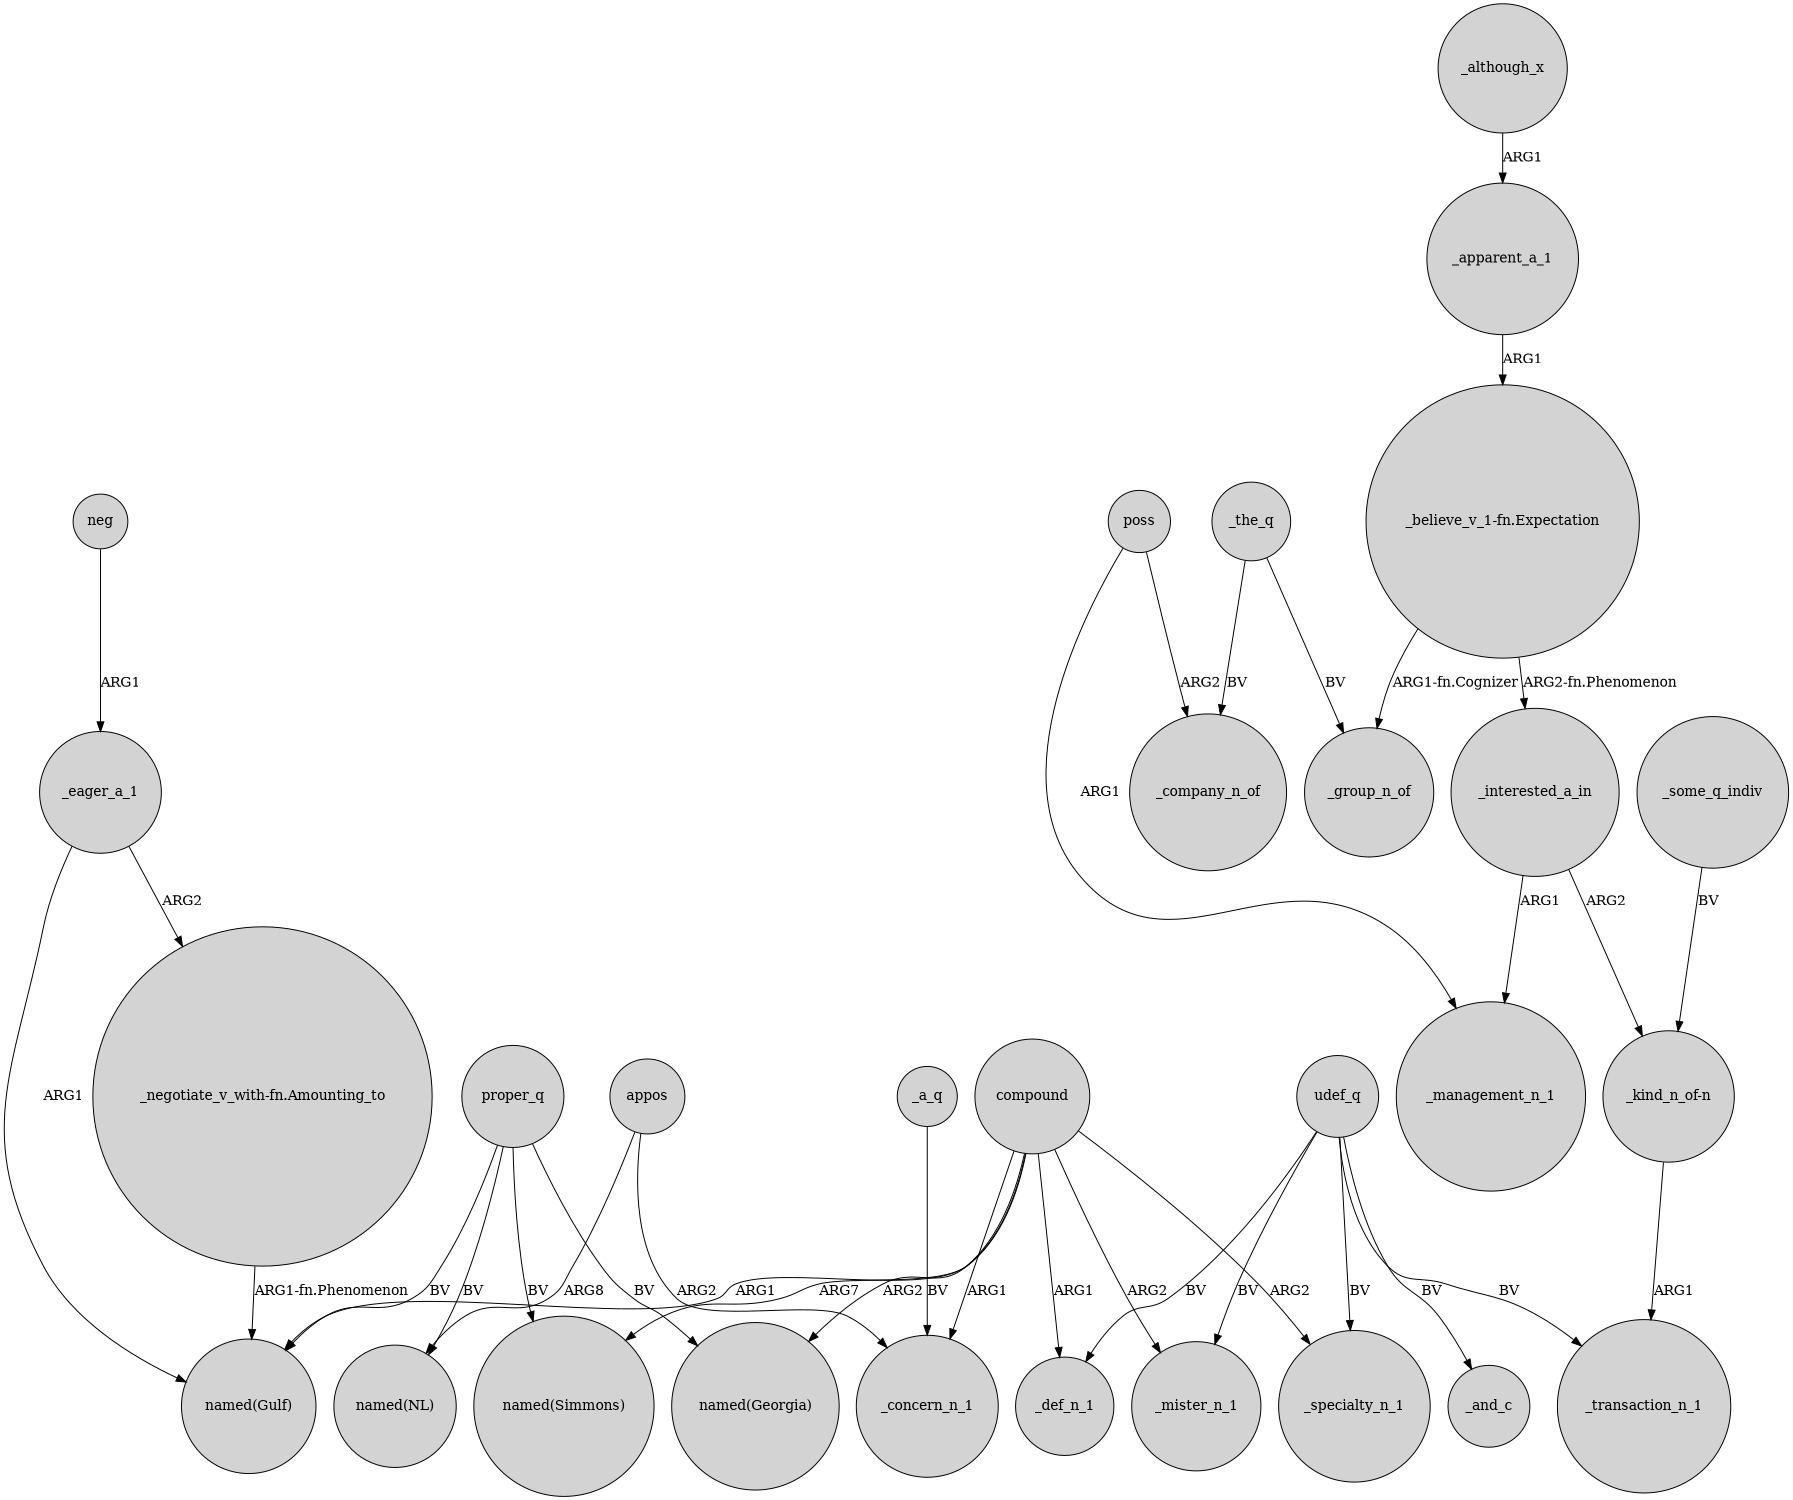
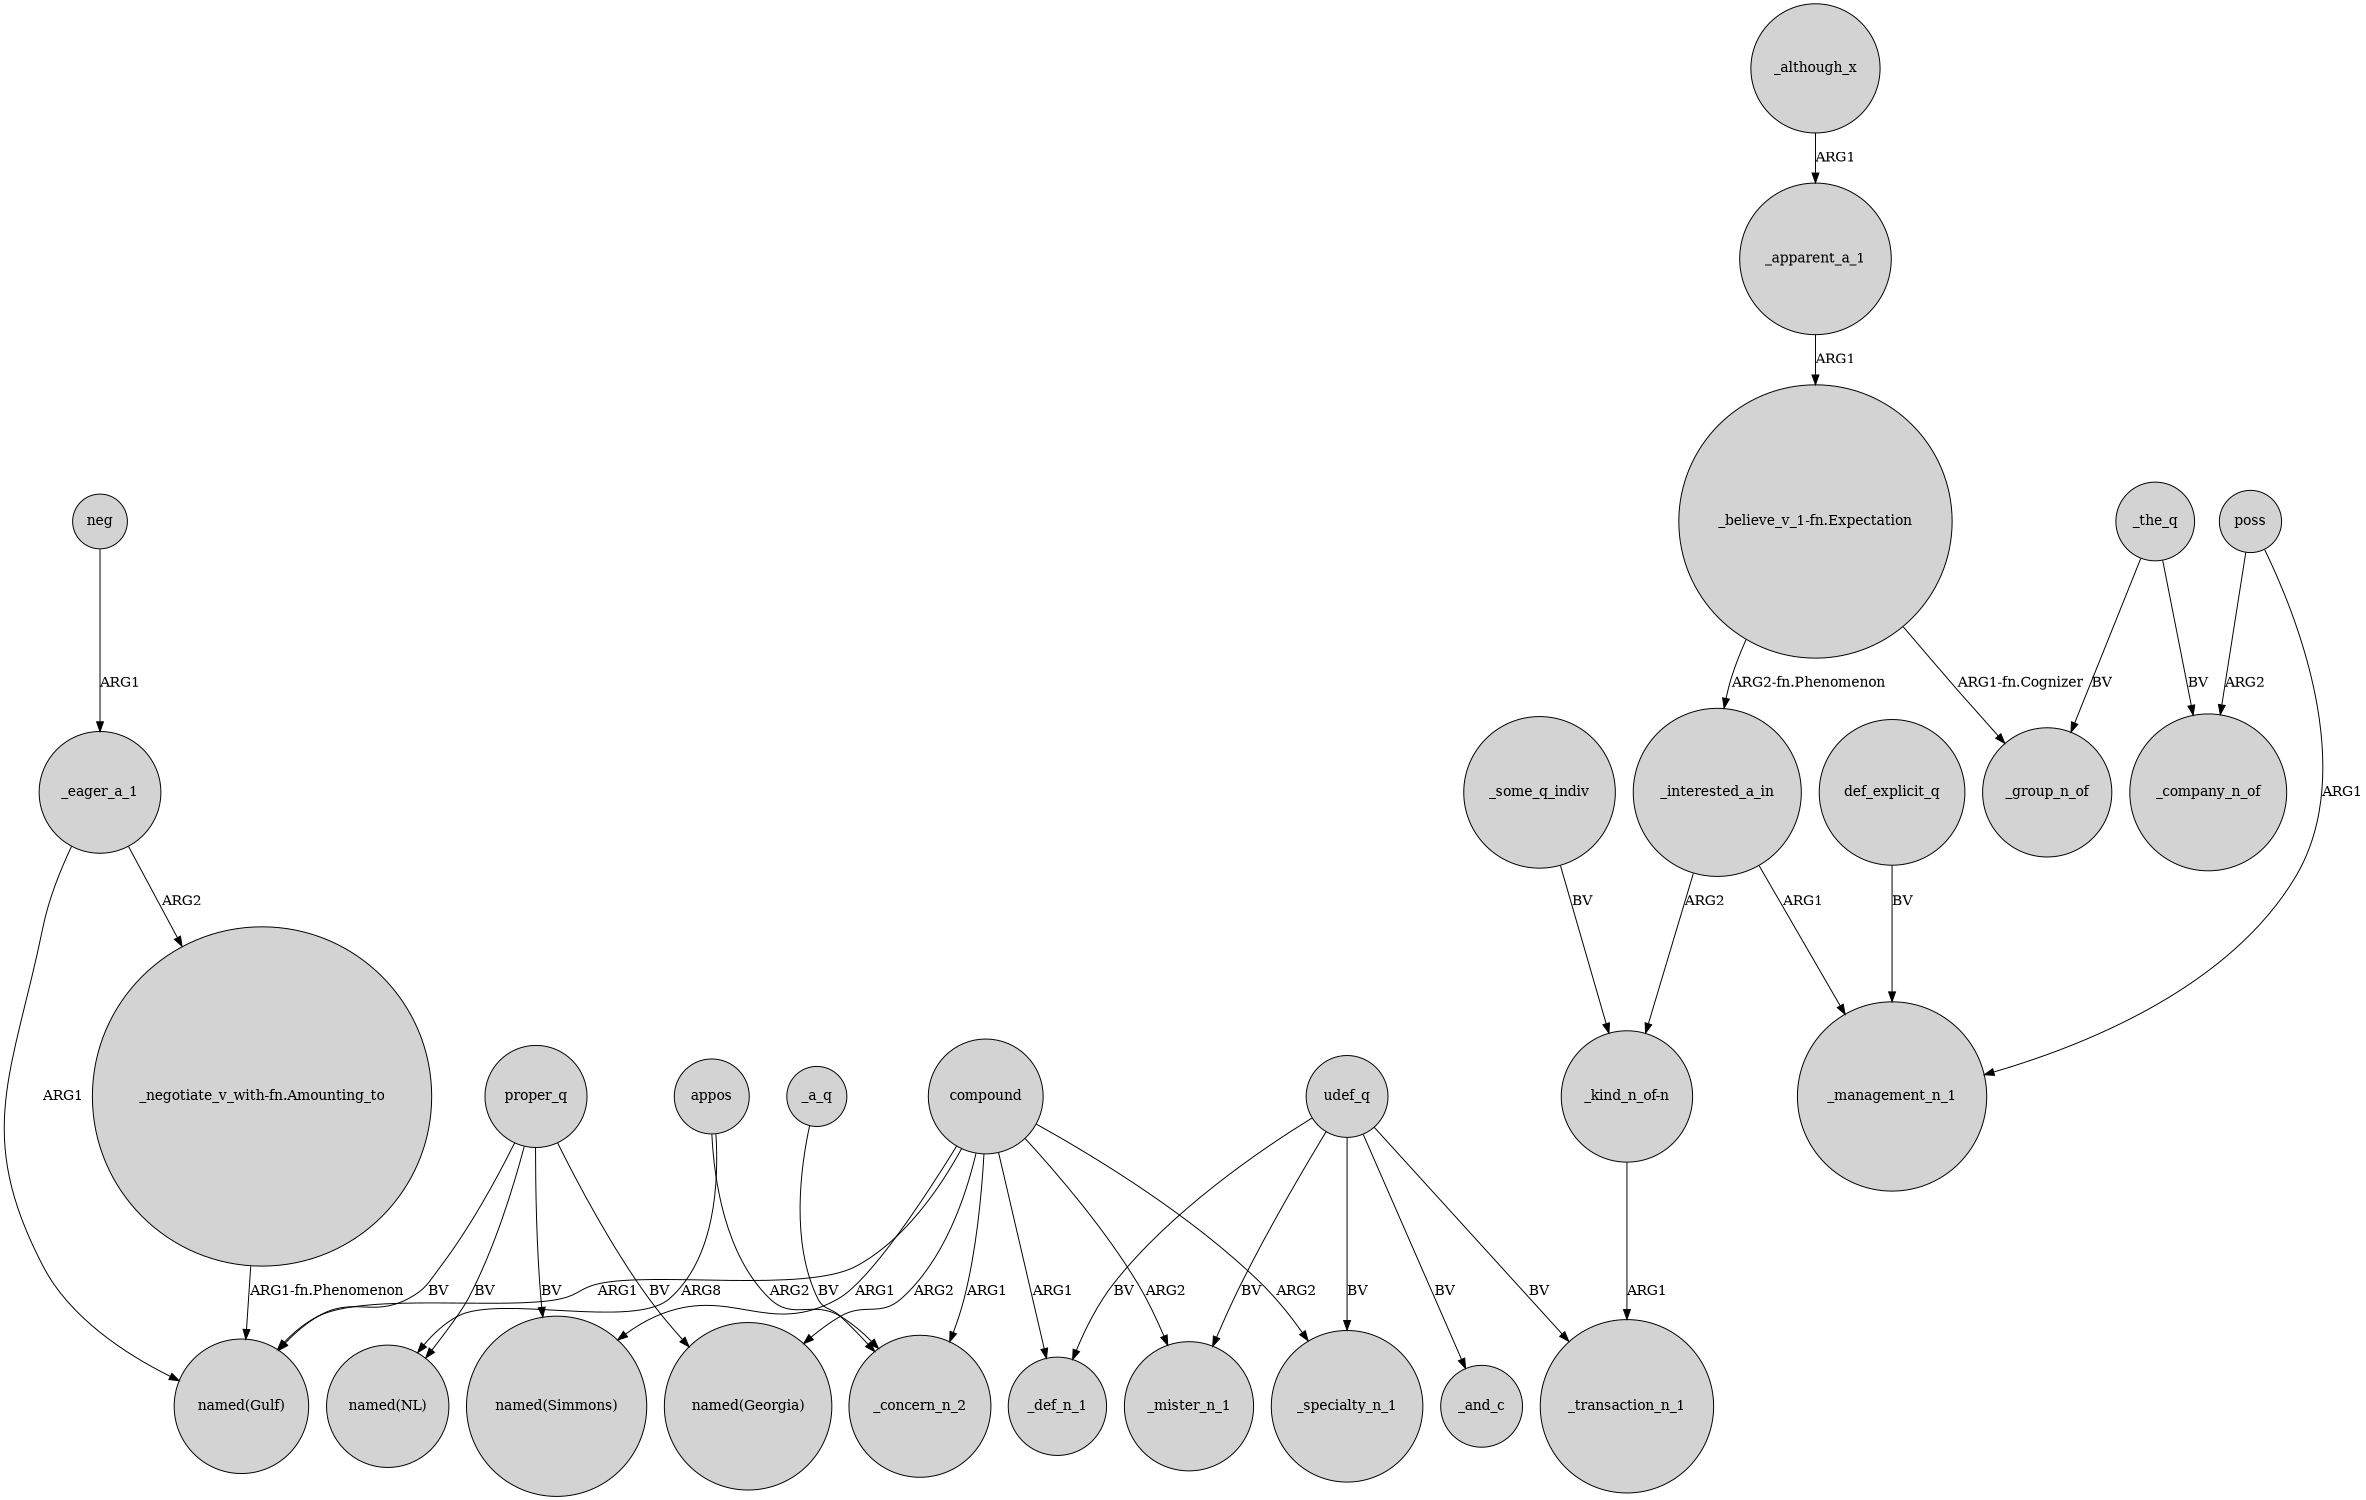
node "def_explicit_q": added
edge "compound" -> "named(Simmons)": label "ARG7" -> "ARG1"
node "_concern_n_1": label "_concern_n_1" -> "_concern_n_2"
